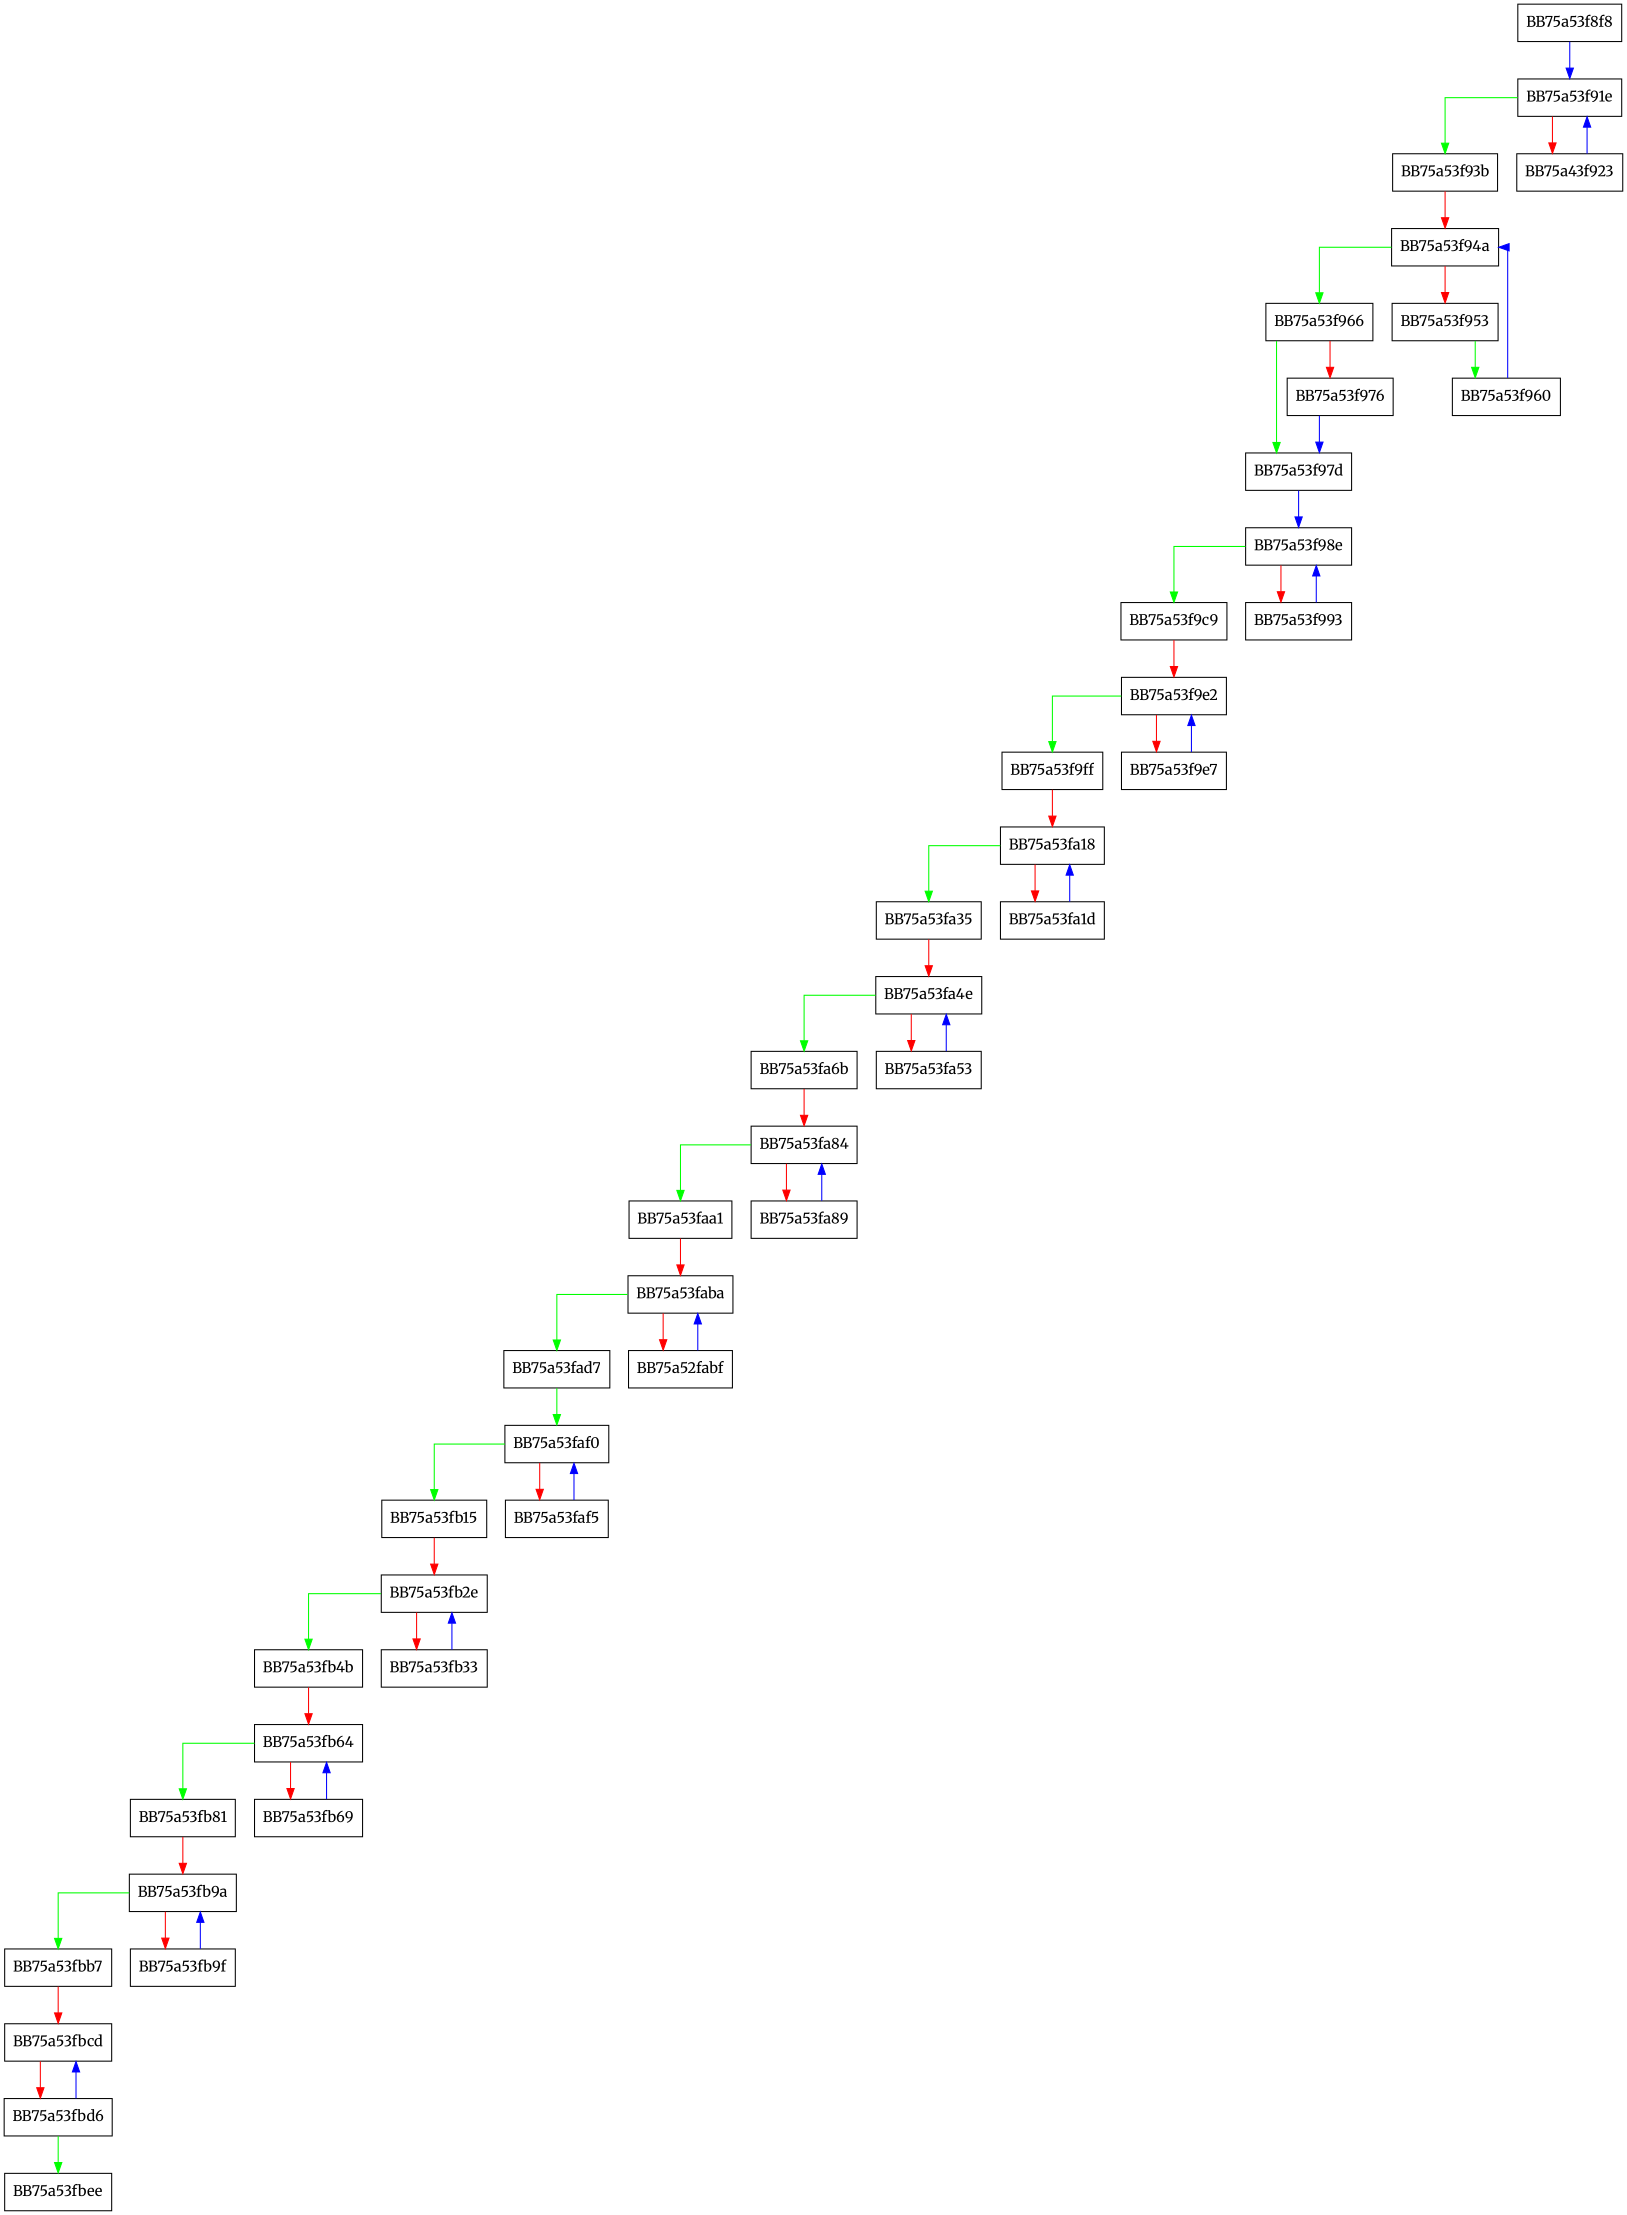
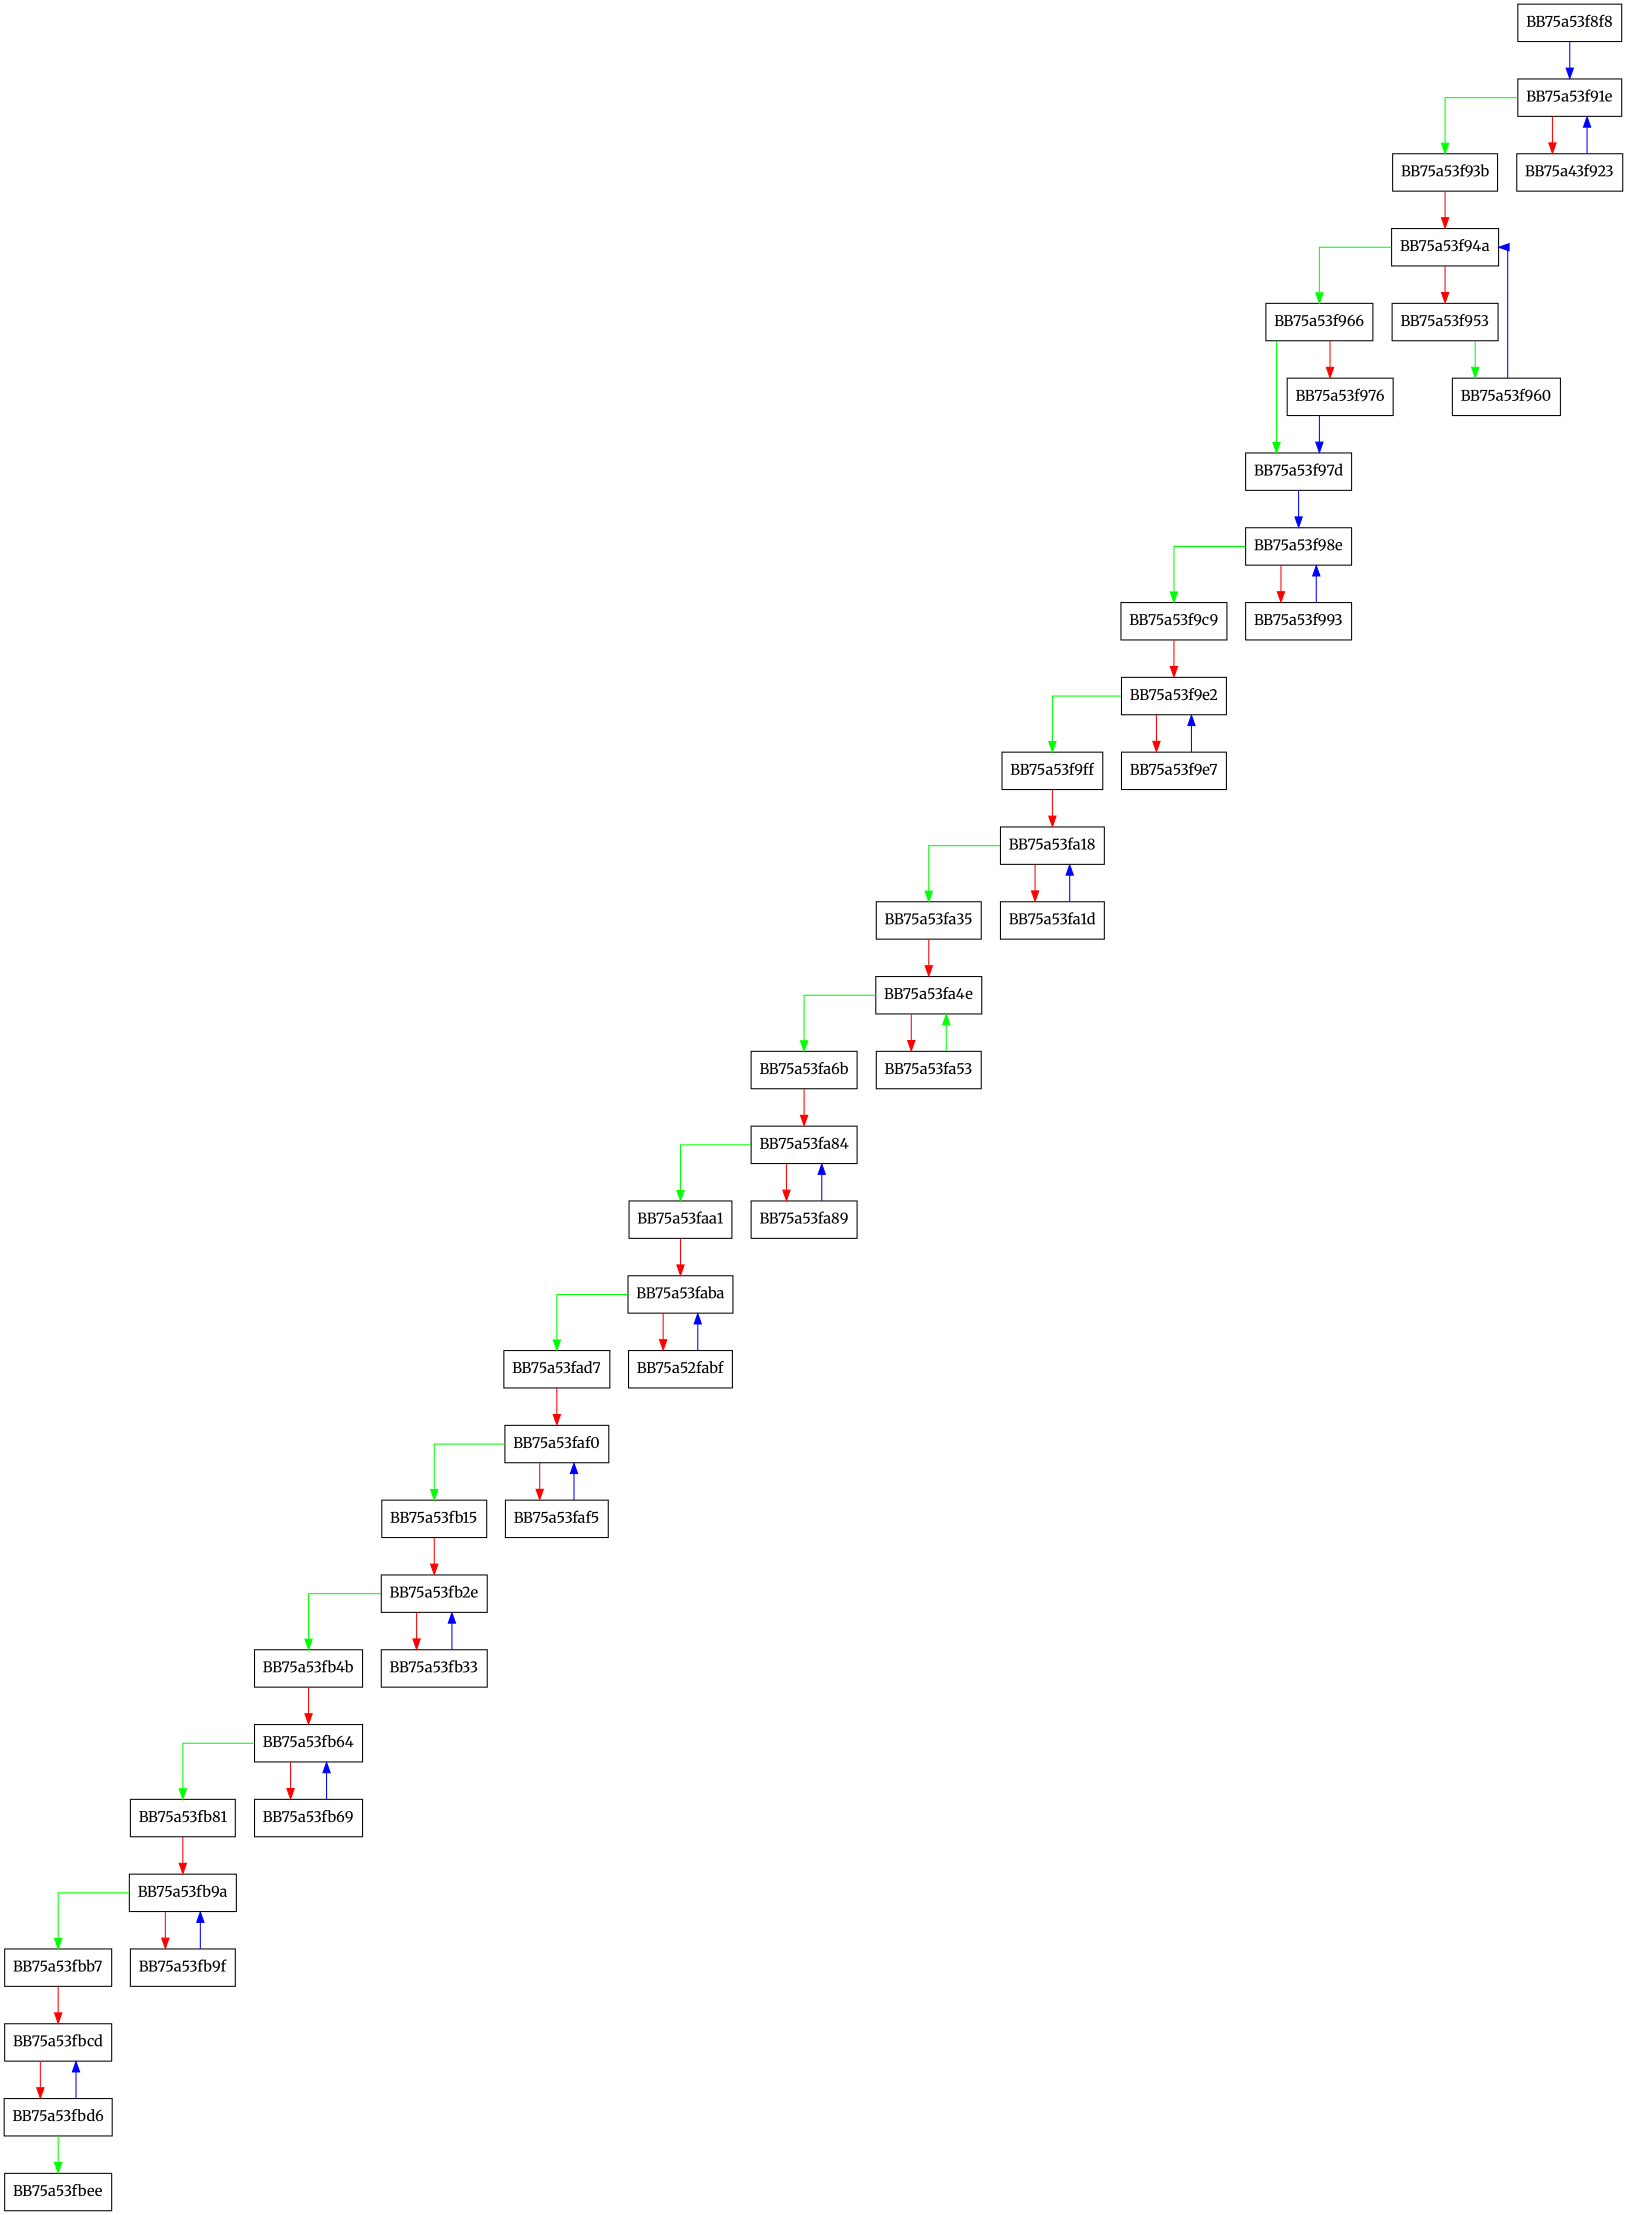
edge "BB75a53fa53" -> "BB75a53fa4e": color blue -> green
edge "BB75a53fad7" -> "BB75a53faf0": color green -> red
